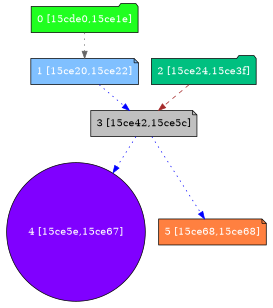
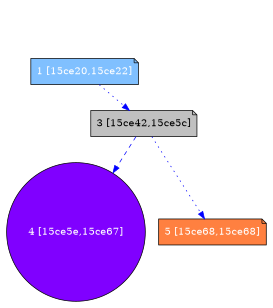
node "0 [15cde0,15ce1e]": removed
node "2 [15ce24,15ce3f]": removed
edge "3 [15ce42,15ce5c]" -> "4 [15ce5e,15ce67]": style dotted -> dashed
